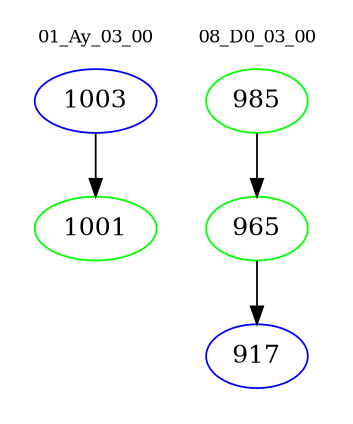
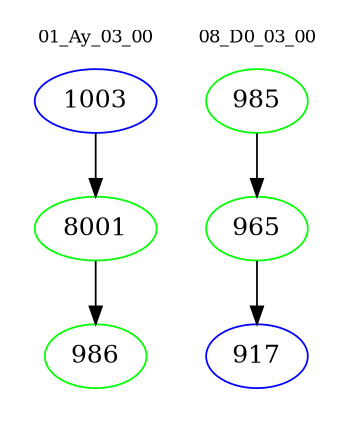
node "1001": label "1001" -> "8001"
node "986": added
